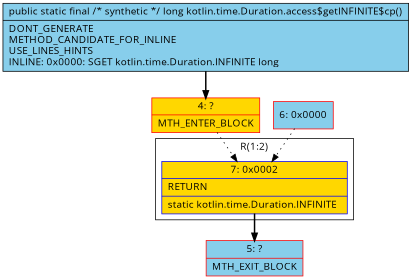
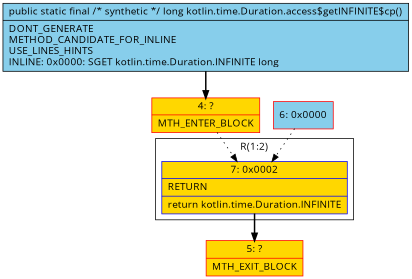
node "7: 0x0002": text "static kotlin.time.Duration.INFINITE" -> "return kotlin.time.Duration.INFINITE"
node "5: ?": fillcolor skyblue -> gold
